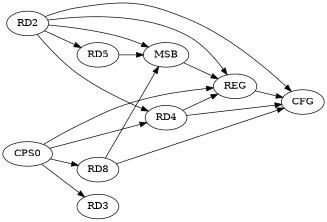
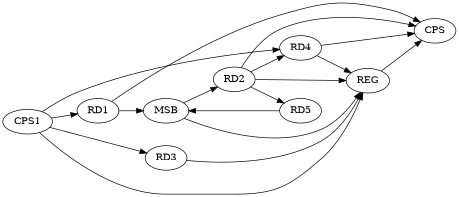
edge "RD2" -> "MSB": reversed
node "CFG": label "CFG" -> "CPS"
node "CPS0": label "CPS0" -> "CPS1"
edge "RD3" -> "REG": added
node "RD8": label "RD8" -> "RD1"
